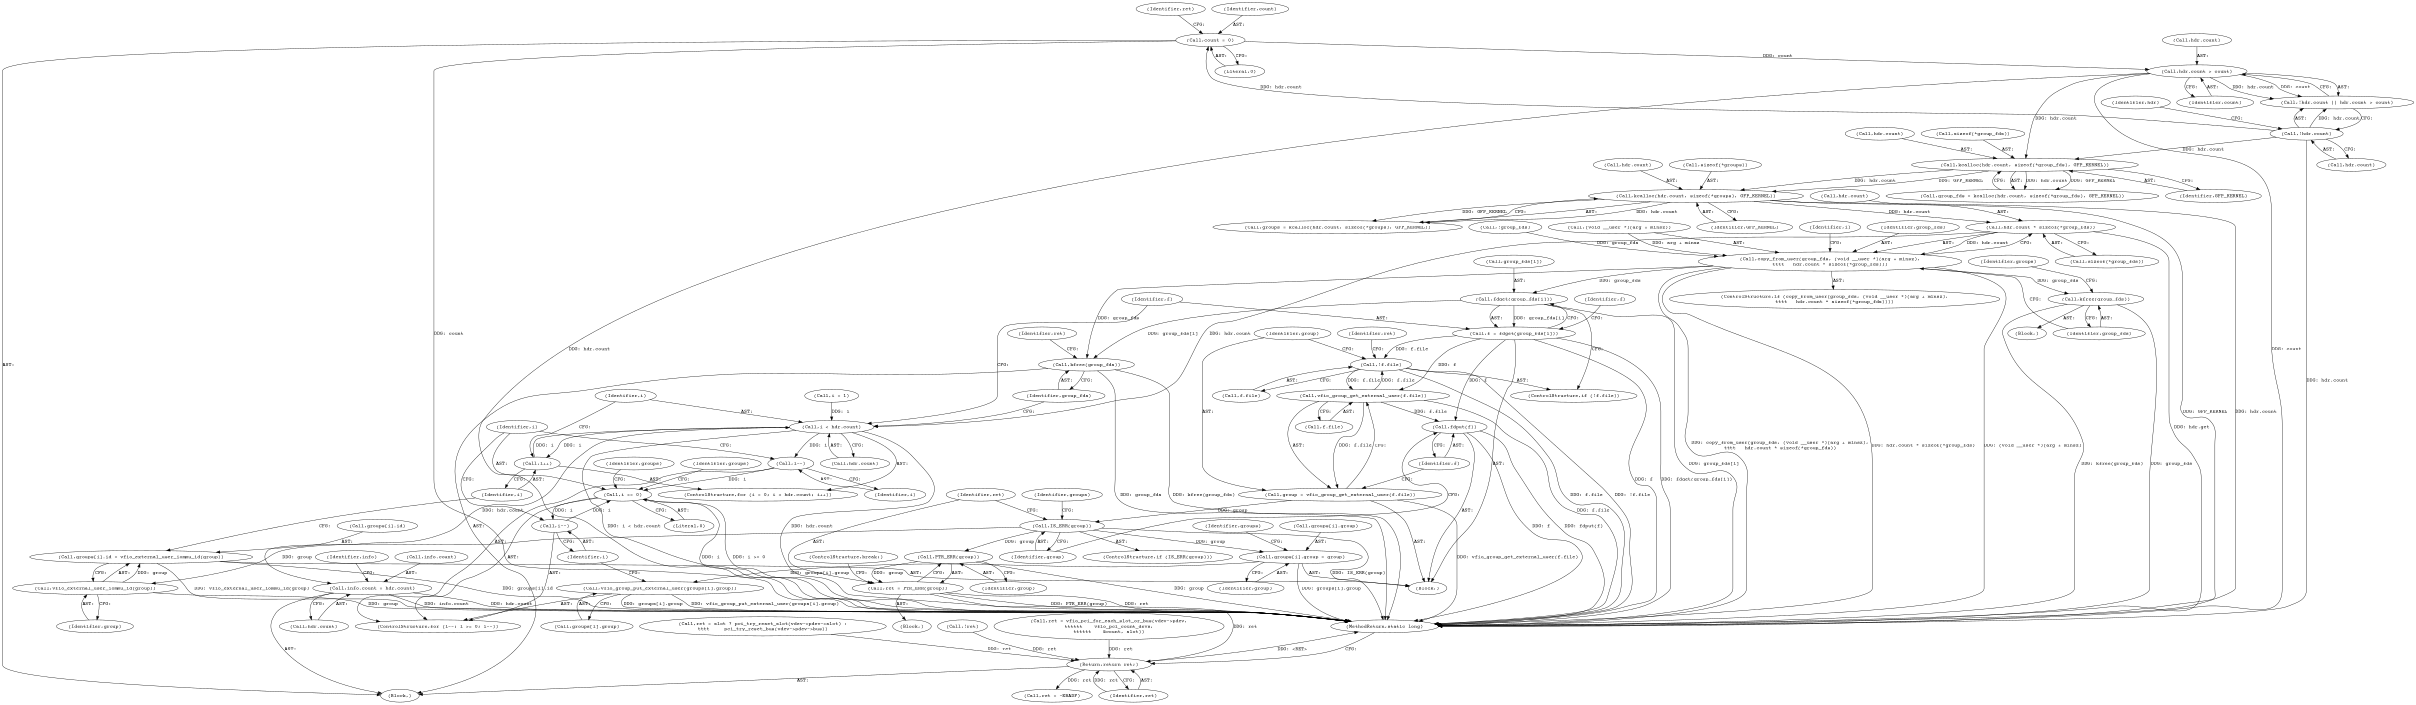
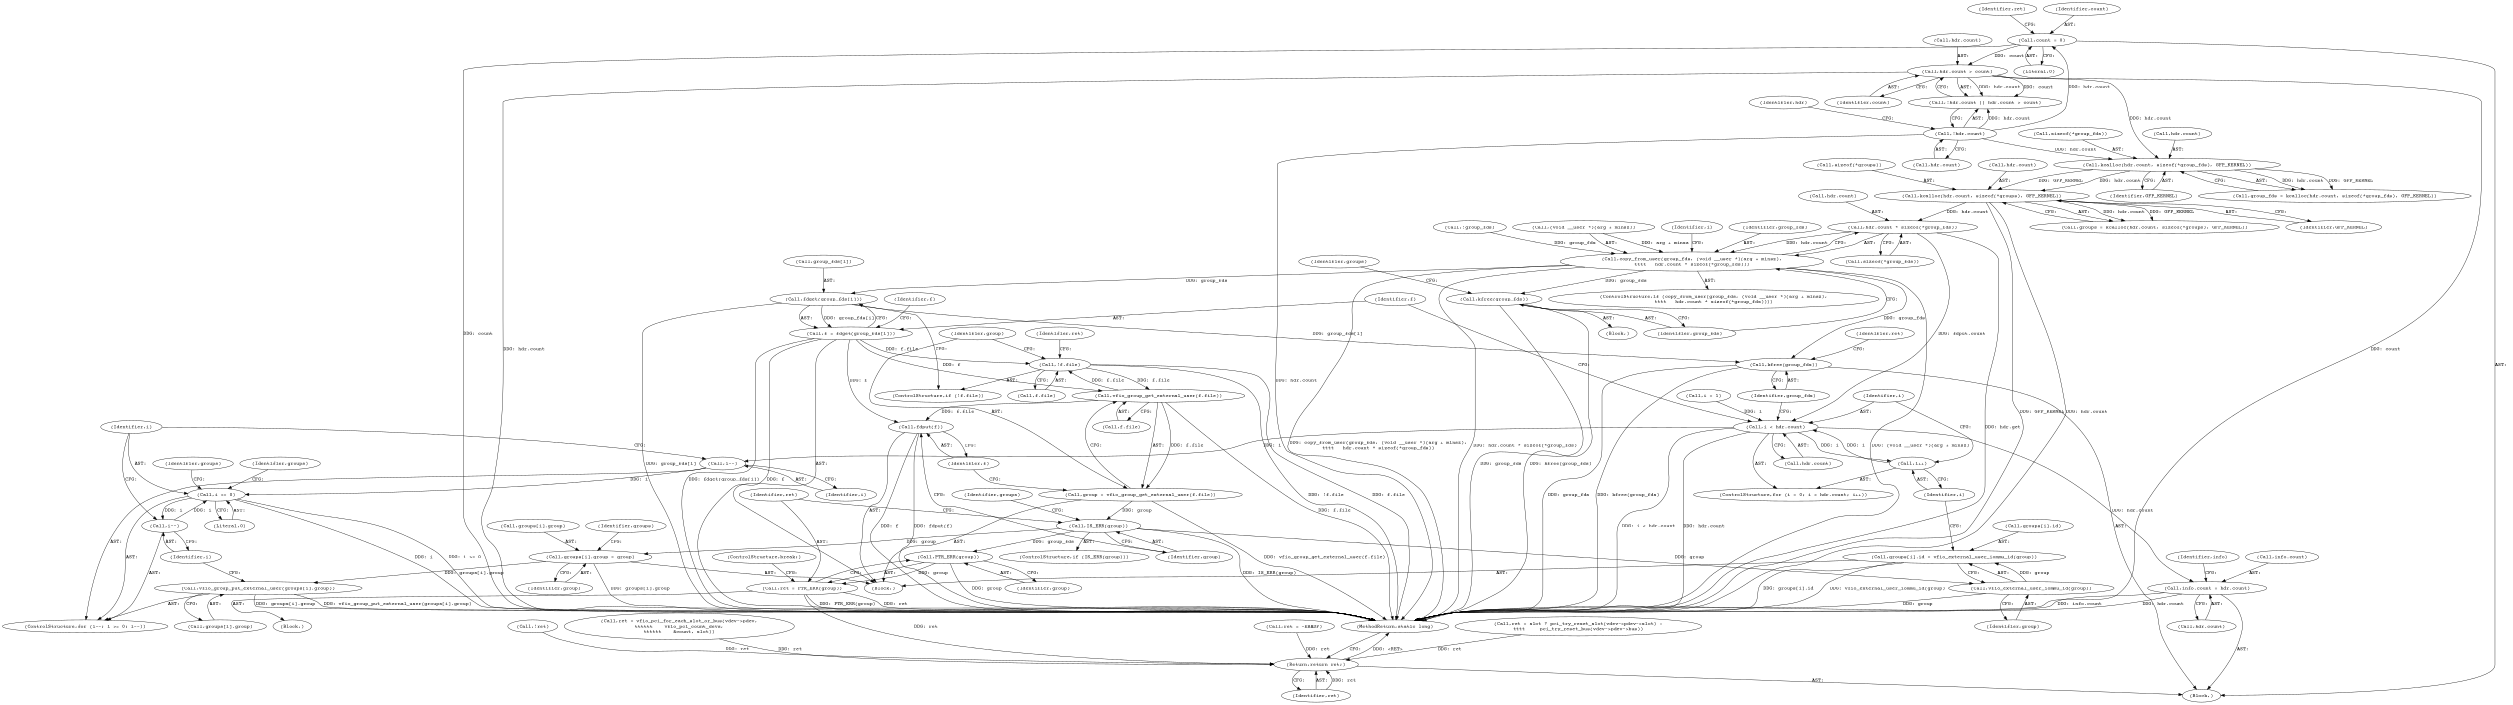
edge "(Call,hdr.count * sizeof(*group_fds))" -> "(Call,i < hdr.count)": label "DDG: hdr.count" -> "DDG: fdput.count"
edge "(Call,IS_ERR(group))" -> "(Call,PTR_ERR(group))": label "DDG: group" -> "DDG: group_fds"
edge "(Return,return ret;)" -> "(Call,ret = -EBADF)": reversed
